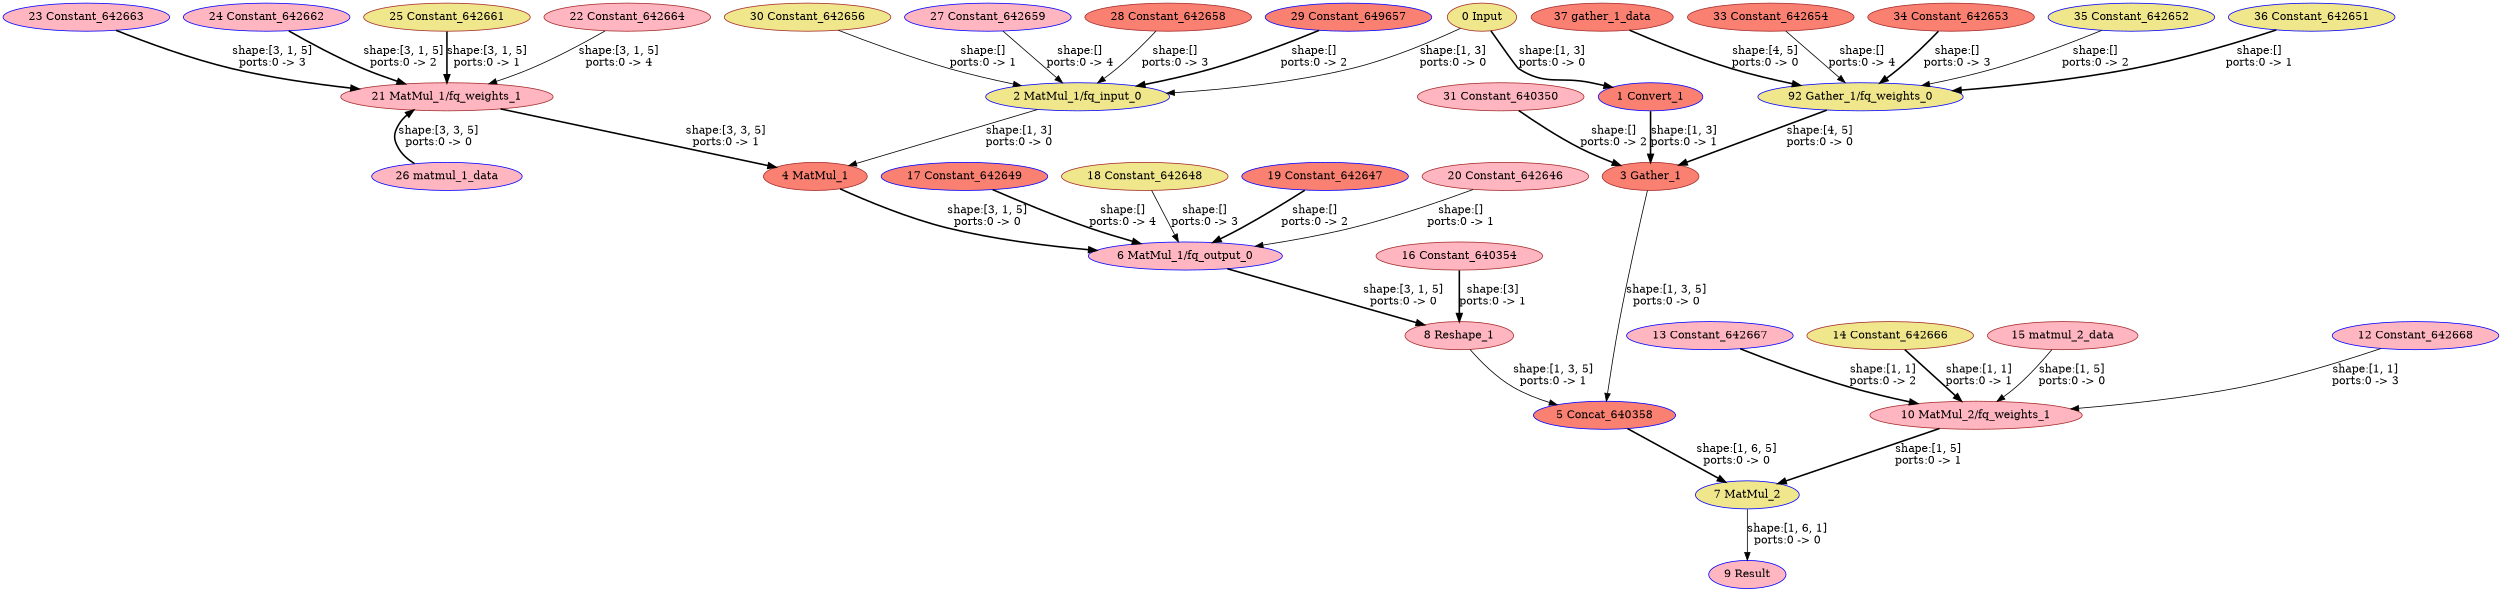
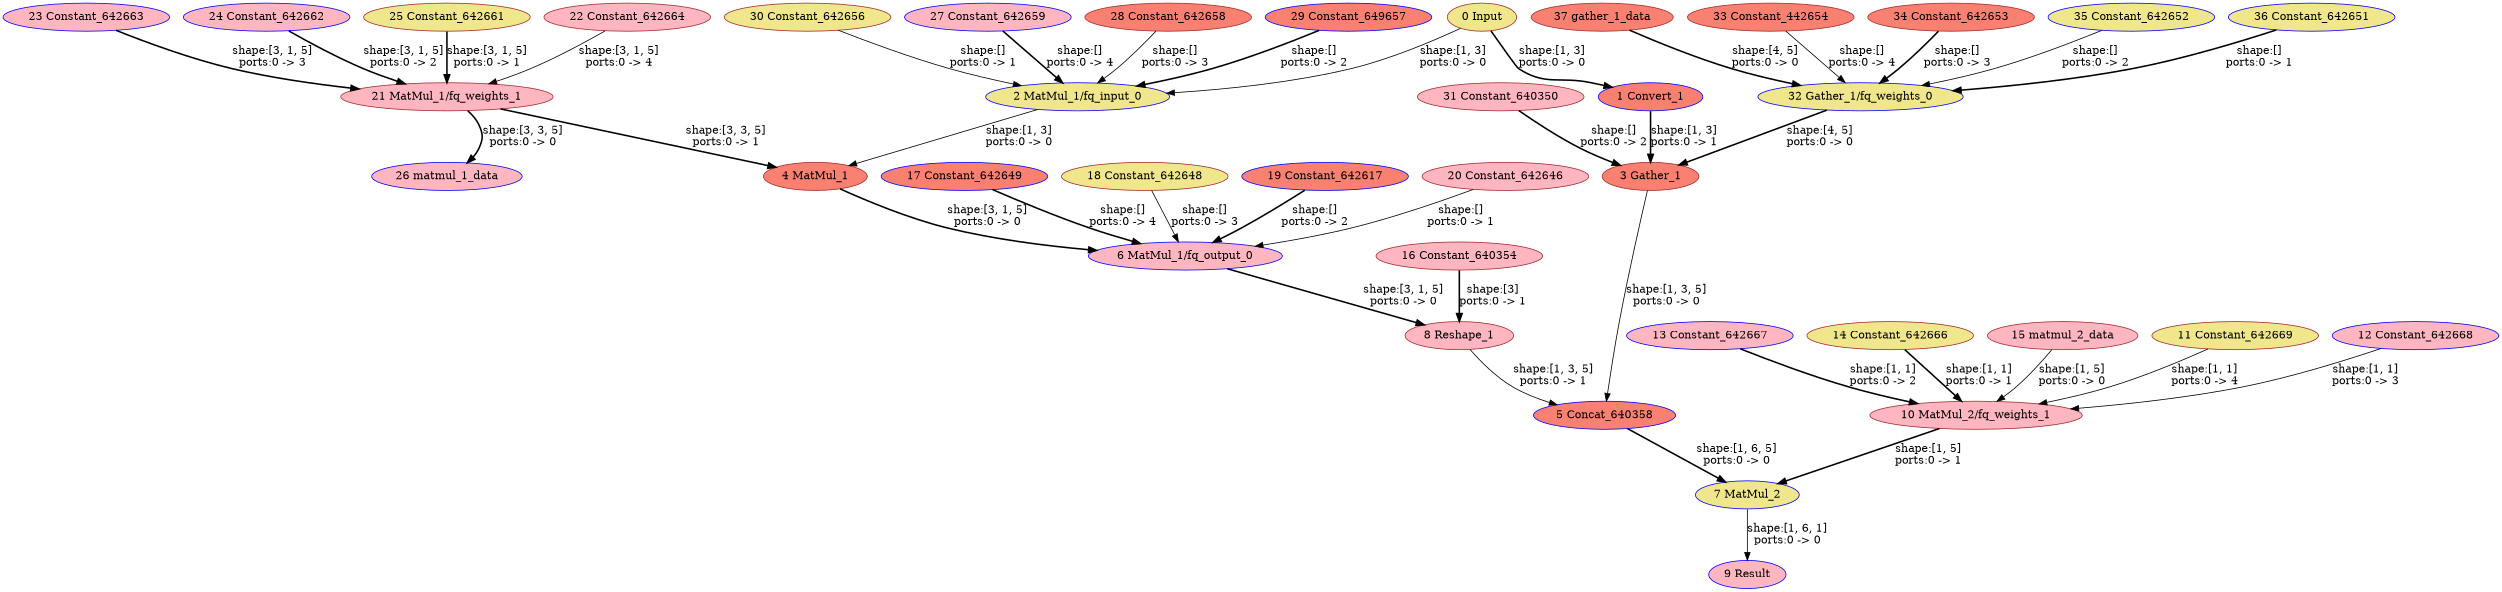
node "33 Constant_642654": label "33 Constant_642654" -> "33 Constant_442654"
edge "27 Constant_642659" -> "2 MatMul_1/fq_input_0": style solid -> bold
node "92 Gather_1/fq_weights_0": label "92 Gather_1/fq_weights_0" -> "32 Gather_1/fq_weights_0"
edge "26 matmul_1_data" -> "21 MatMul_1/fq_weights_1": reversed
node "19 Constant_642647": label "19 Constant_642647" -> "19 Constant_642617"
node "11 Constant_642669": added
